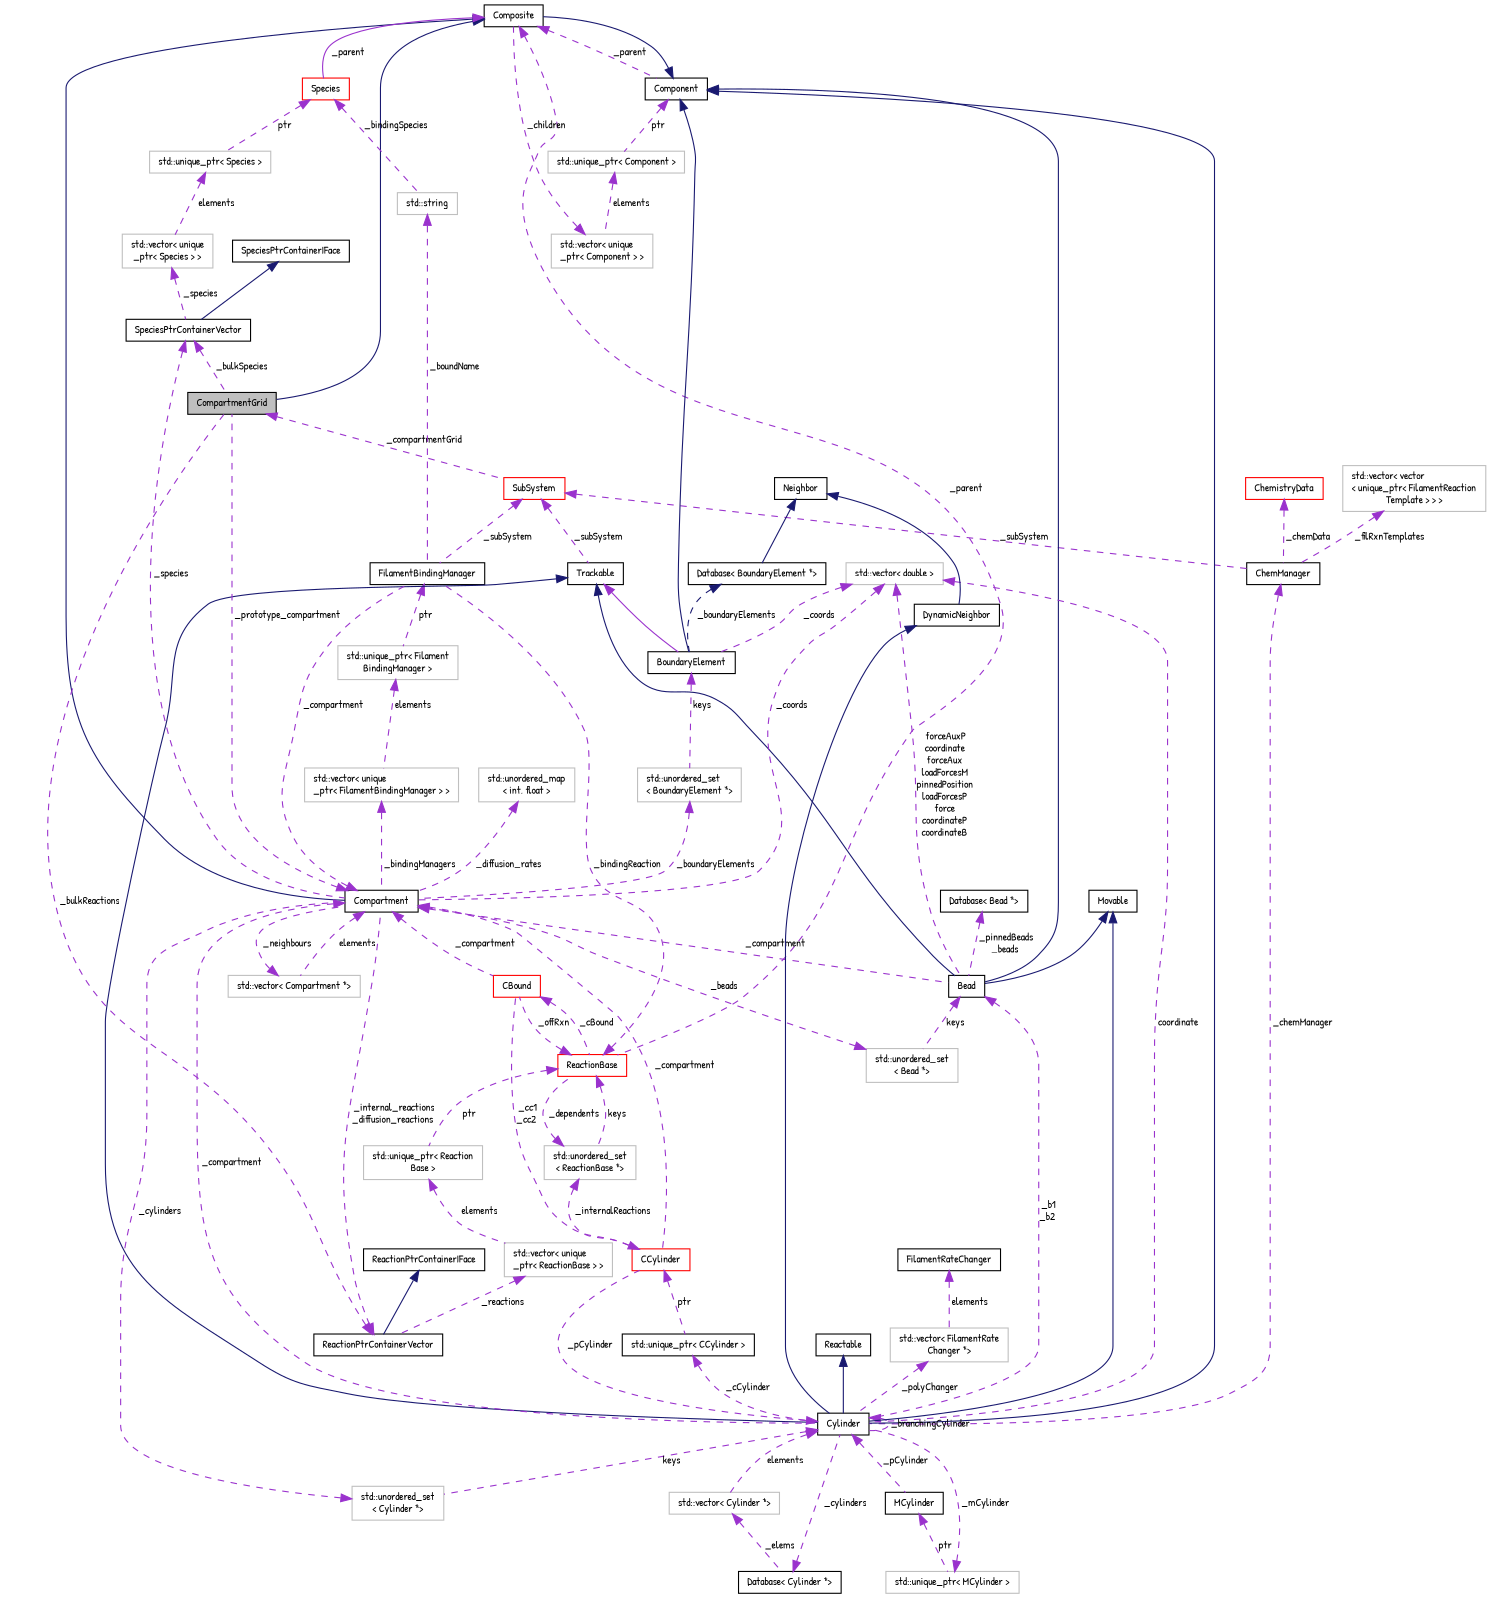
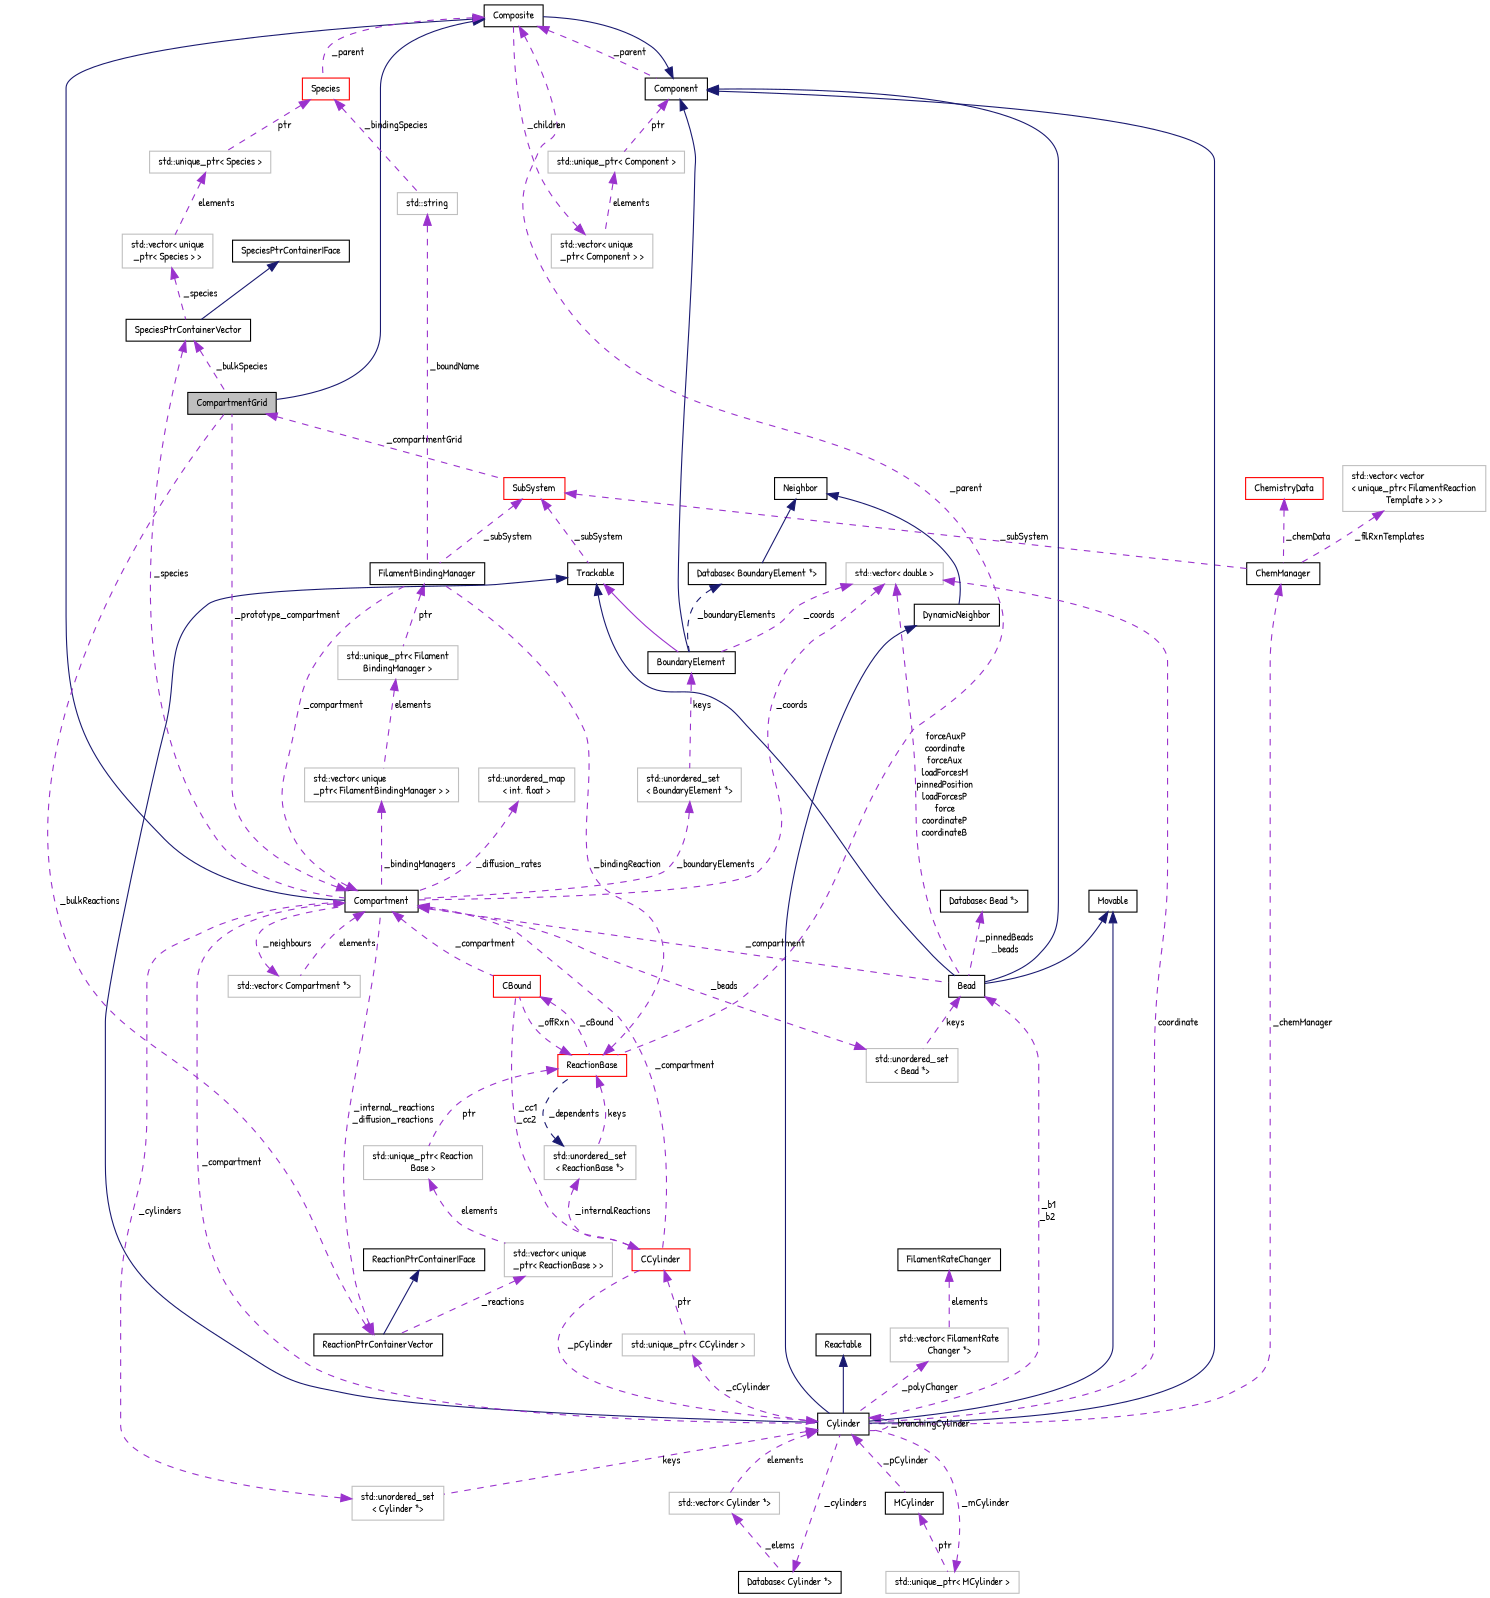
edge "Species" -> "Composite": style solid -> dashed
edge "ReactionBase" -> "std::unordered_set < ReactionBase *>": color darkorchid3 -> midnightblue
node "std::unique_ptr< CCylinder >": color black -> grey75
